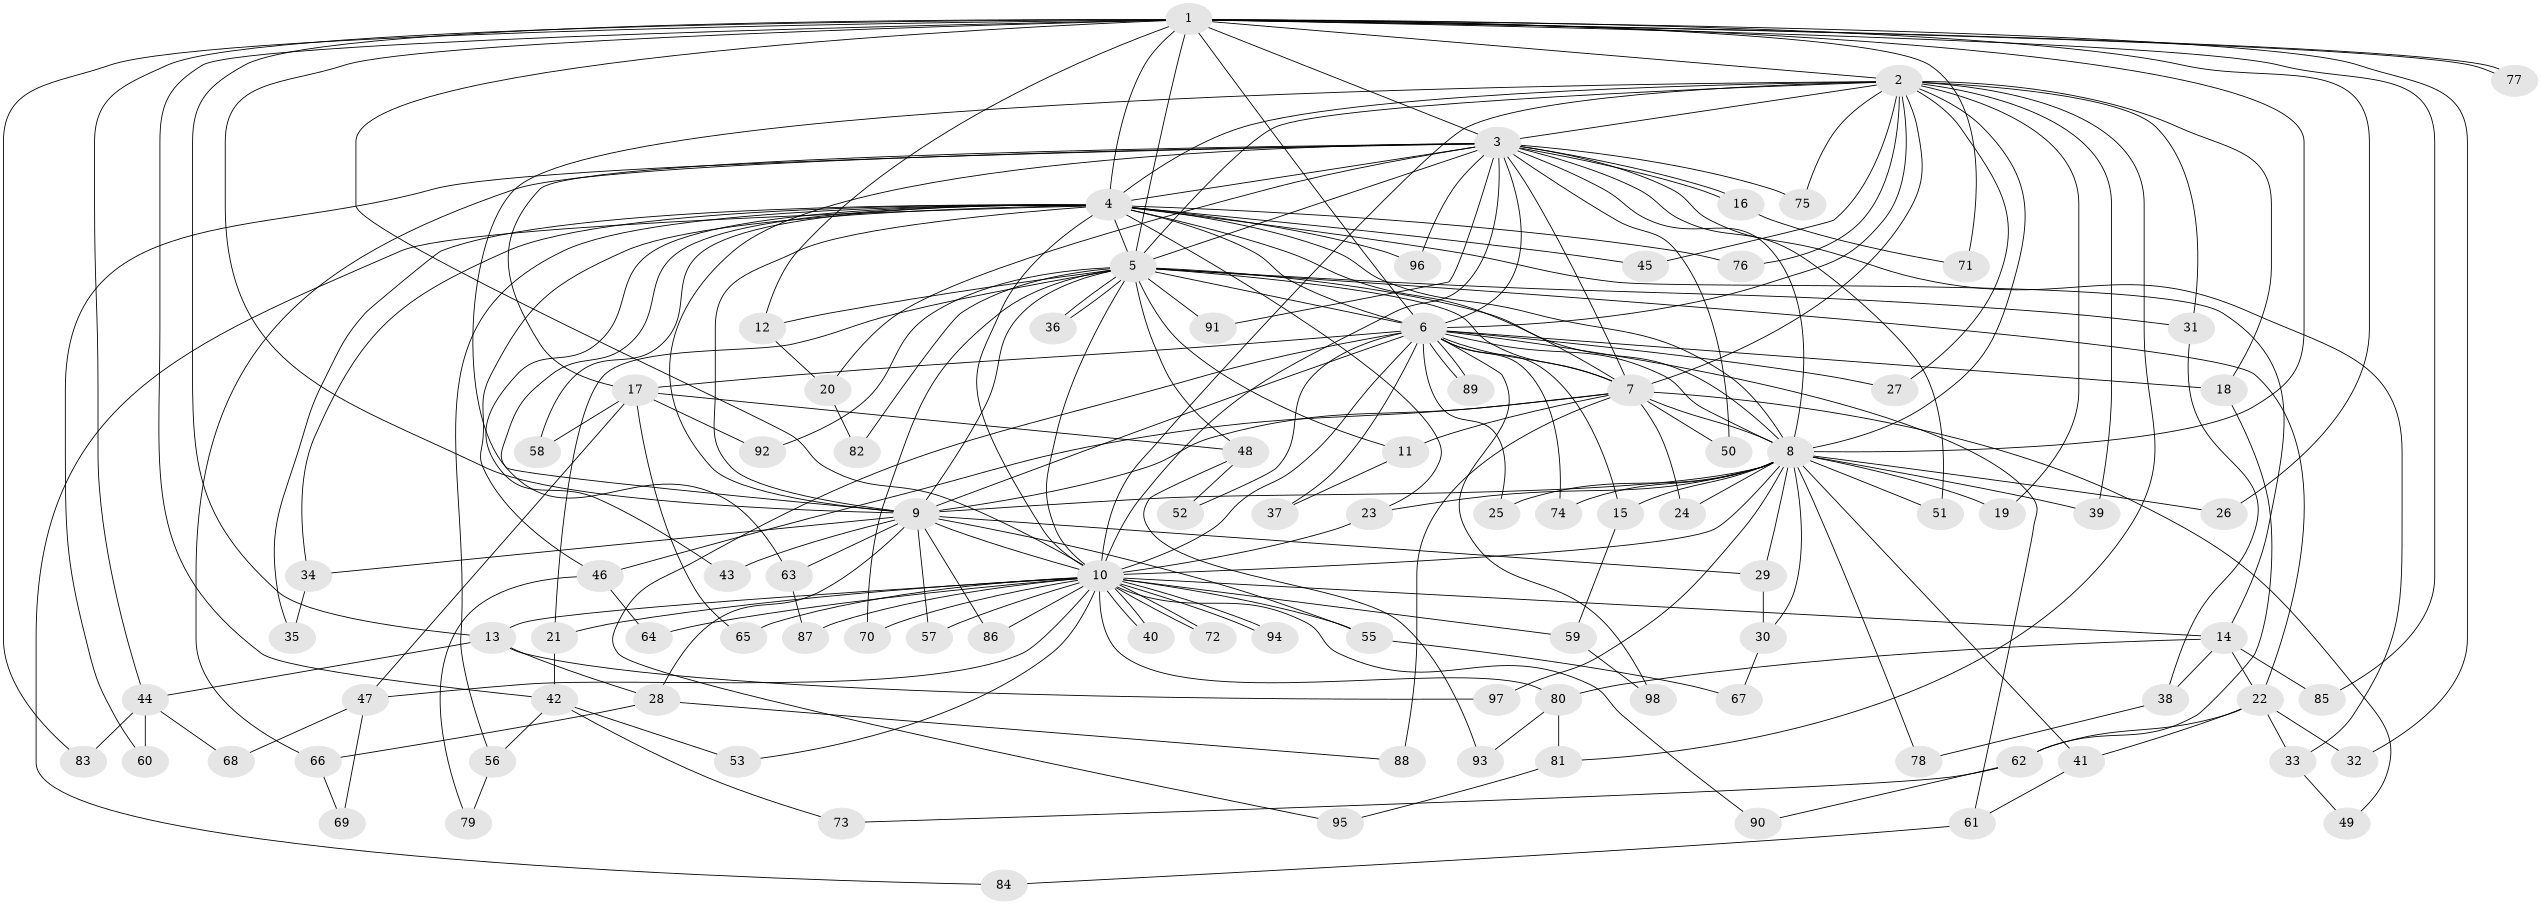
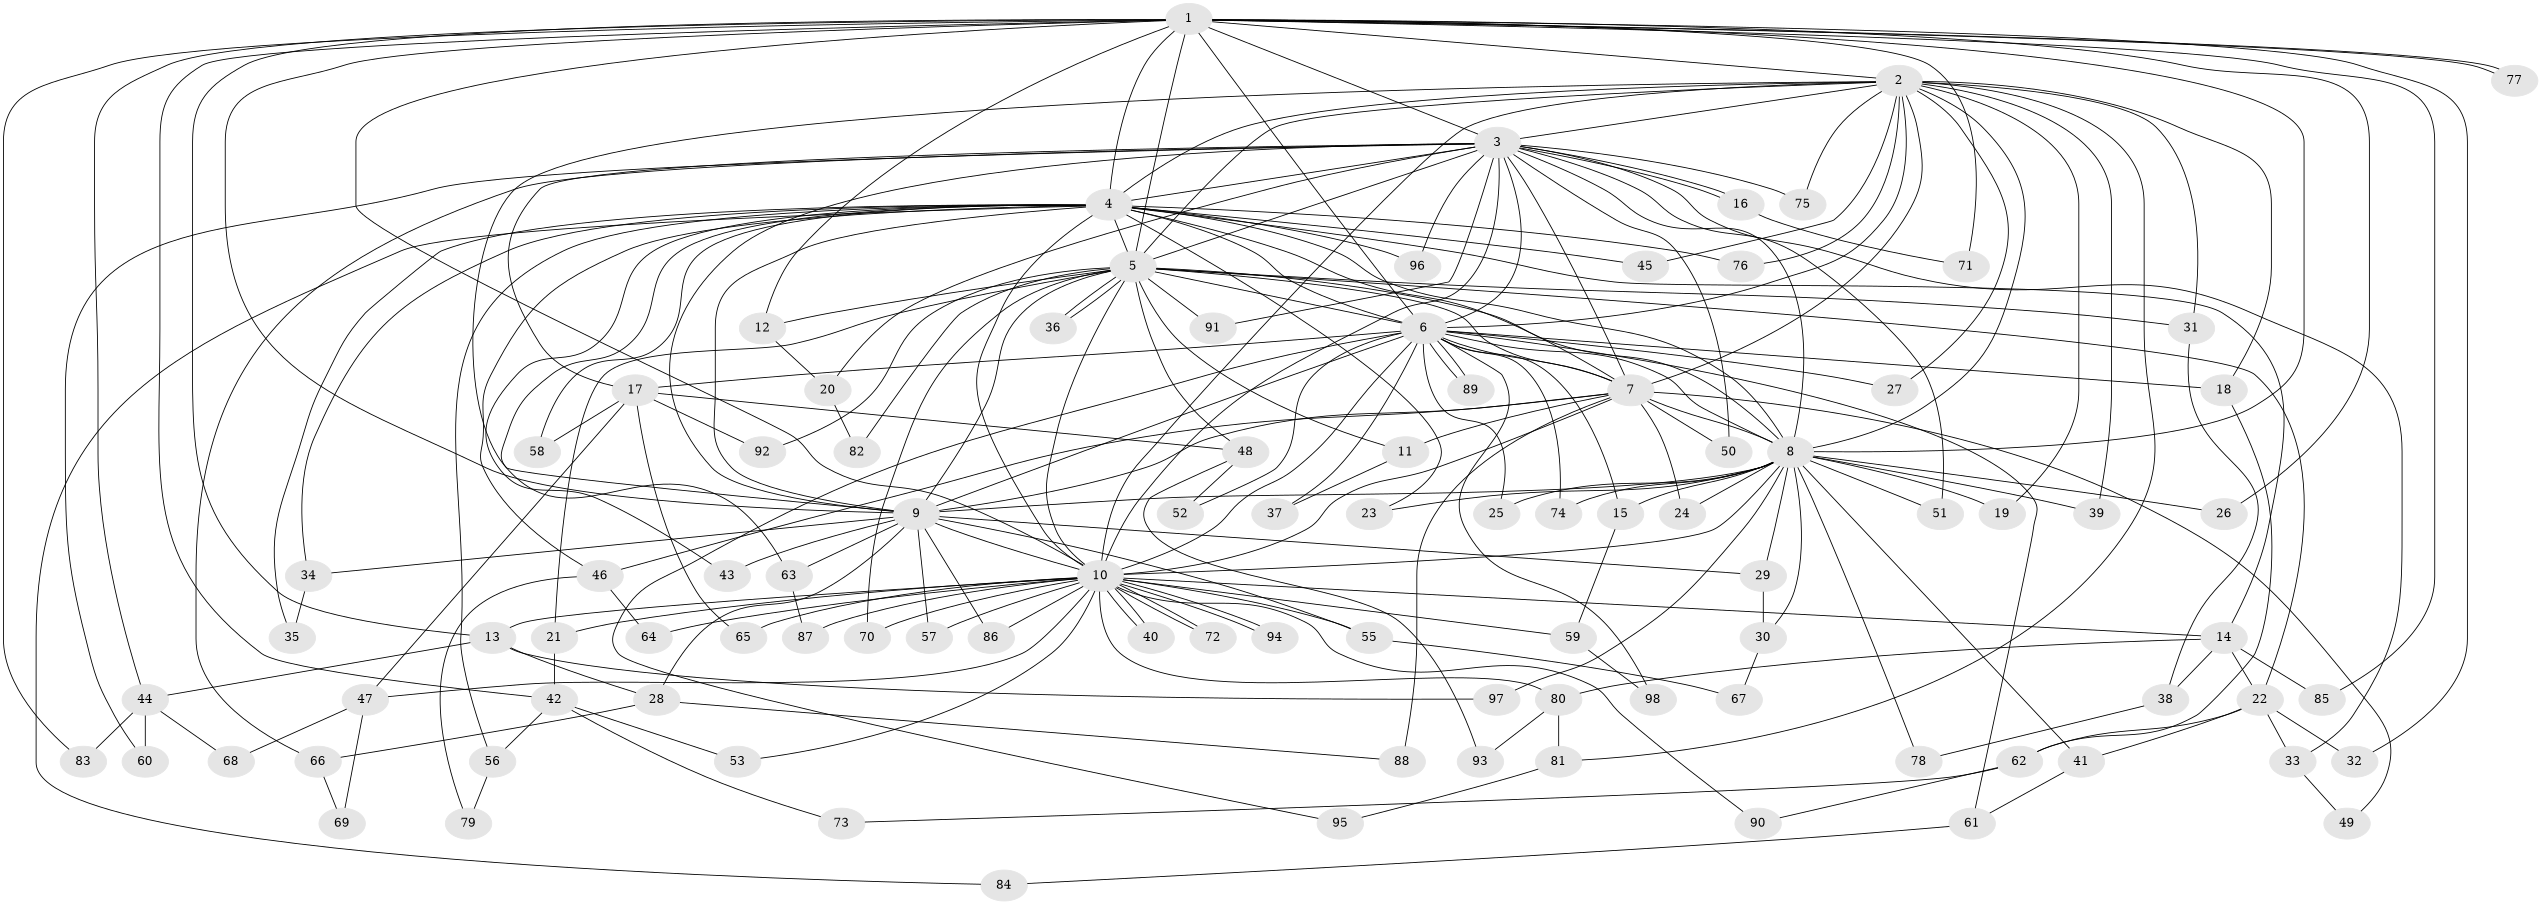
edge "23" -- "10": now "7" -- "10"
